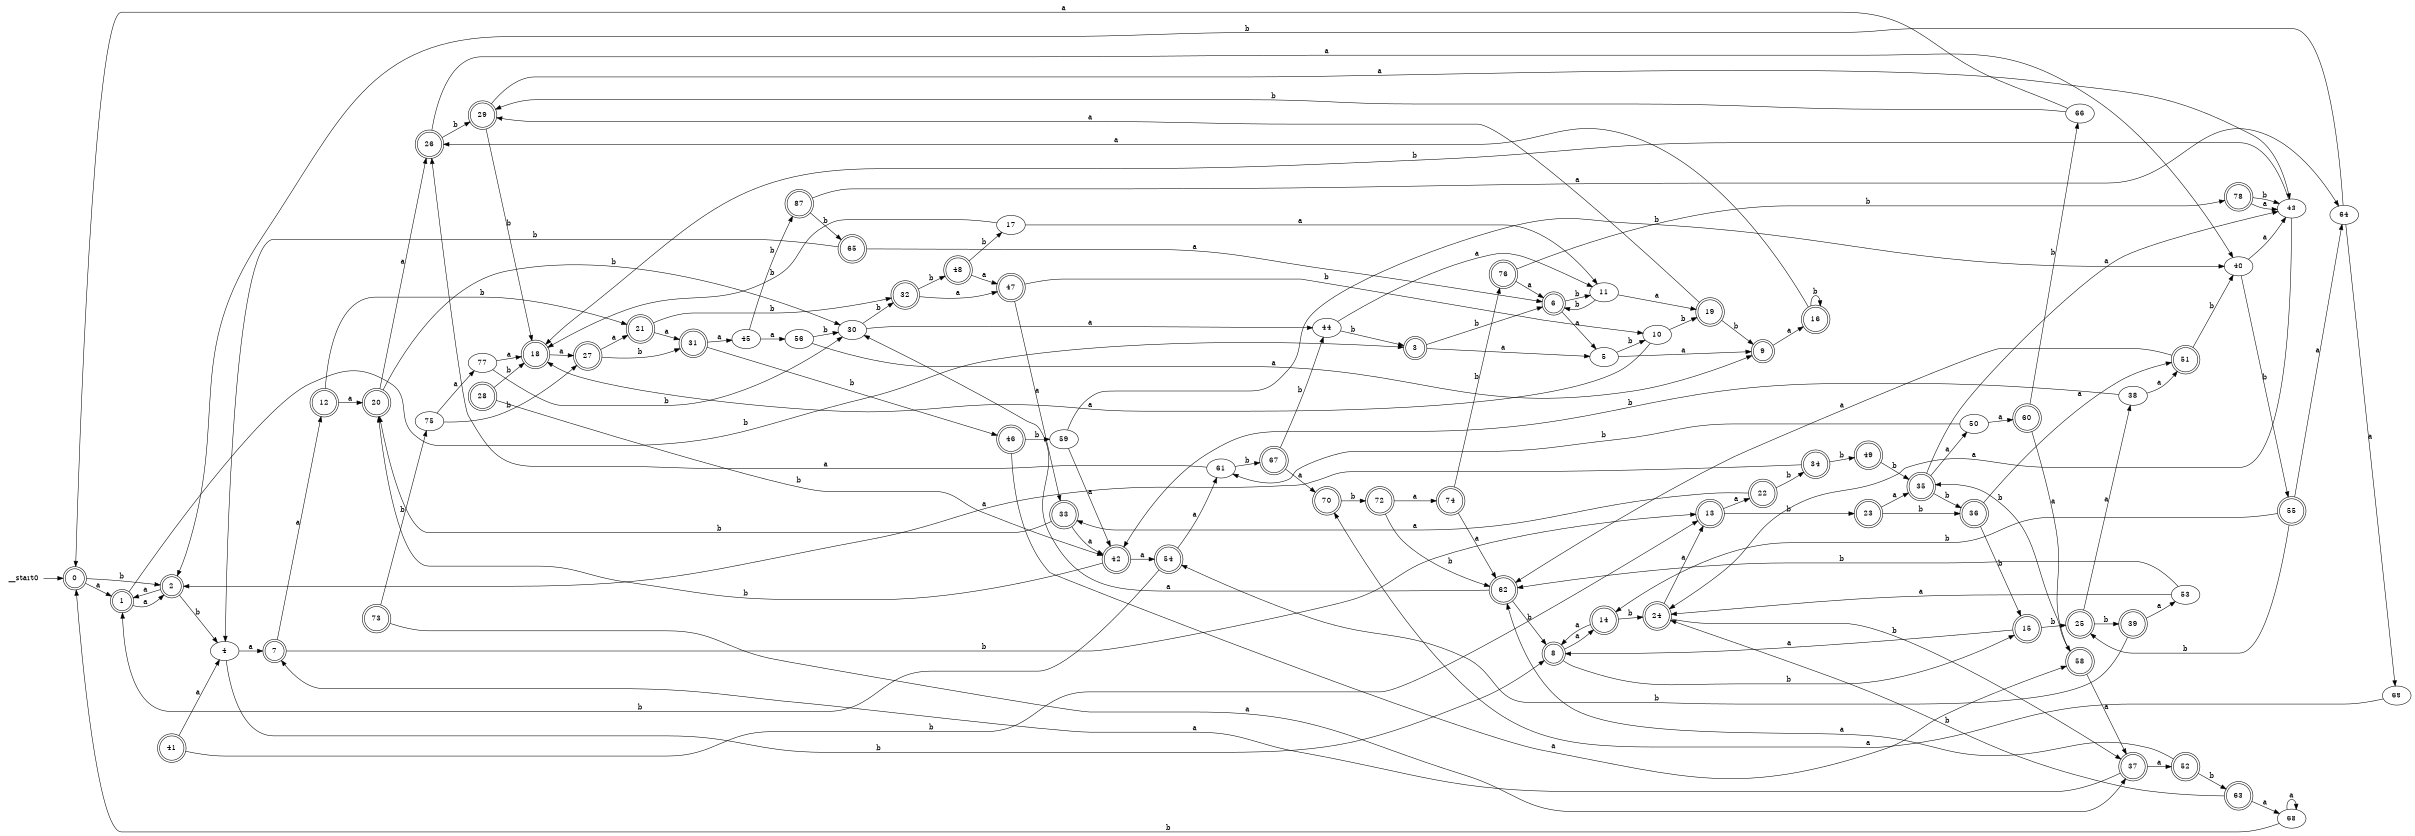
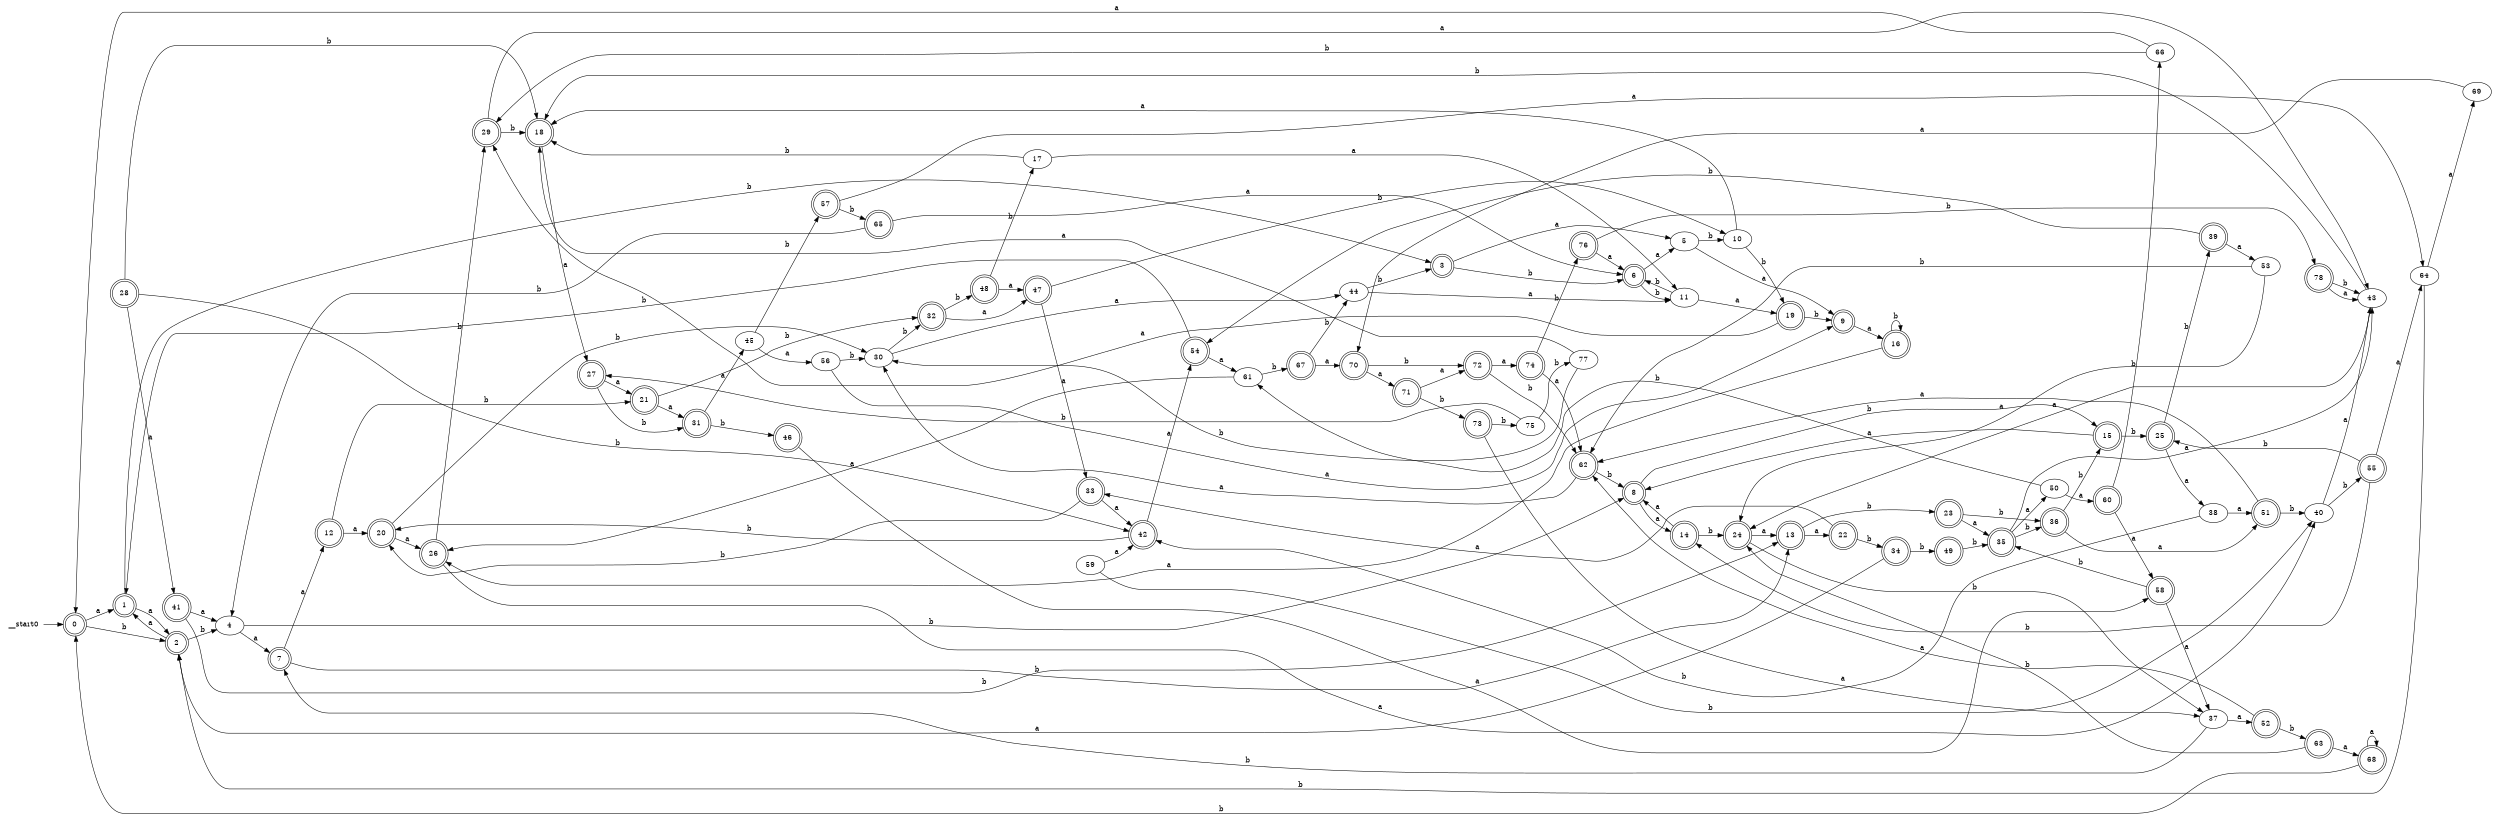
node "87": label "87" -> "57"
edge "75" -> "77": label "a" -> "b"
node "71": added
edge "46" -> "59": removed, label "b"
edge "28" -> "41": added, label "a"
edge "37" -> "7": label "a" -> "b"
node "37": shape doublecircle -> ellipse
node "68": shape ellipse -> doublecircle
